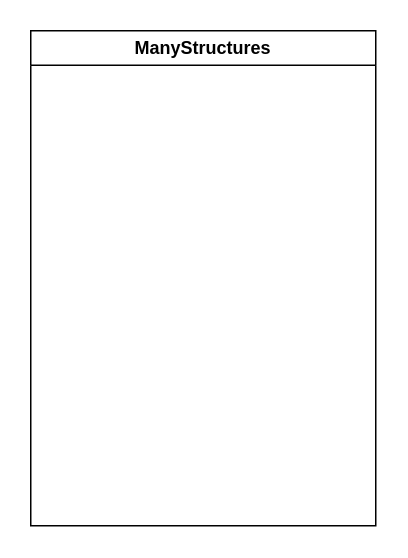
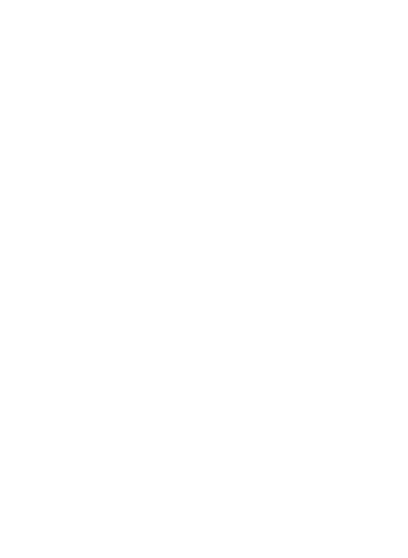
node "ManyStructures": removed
